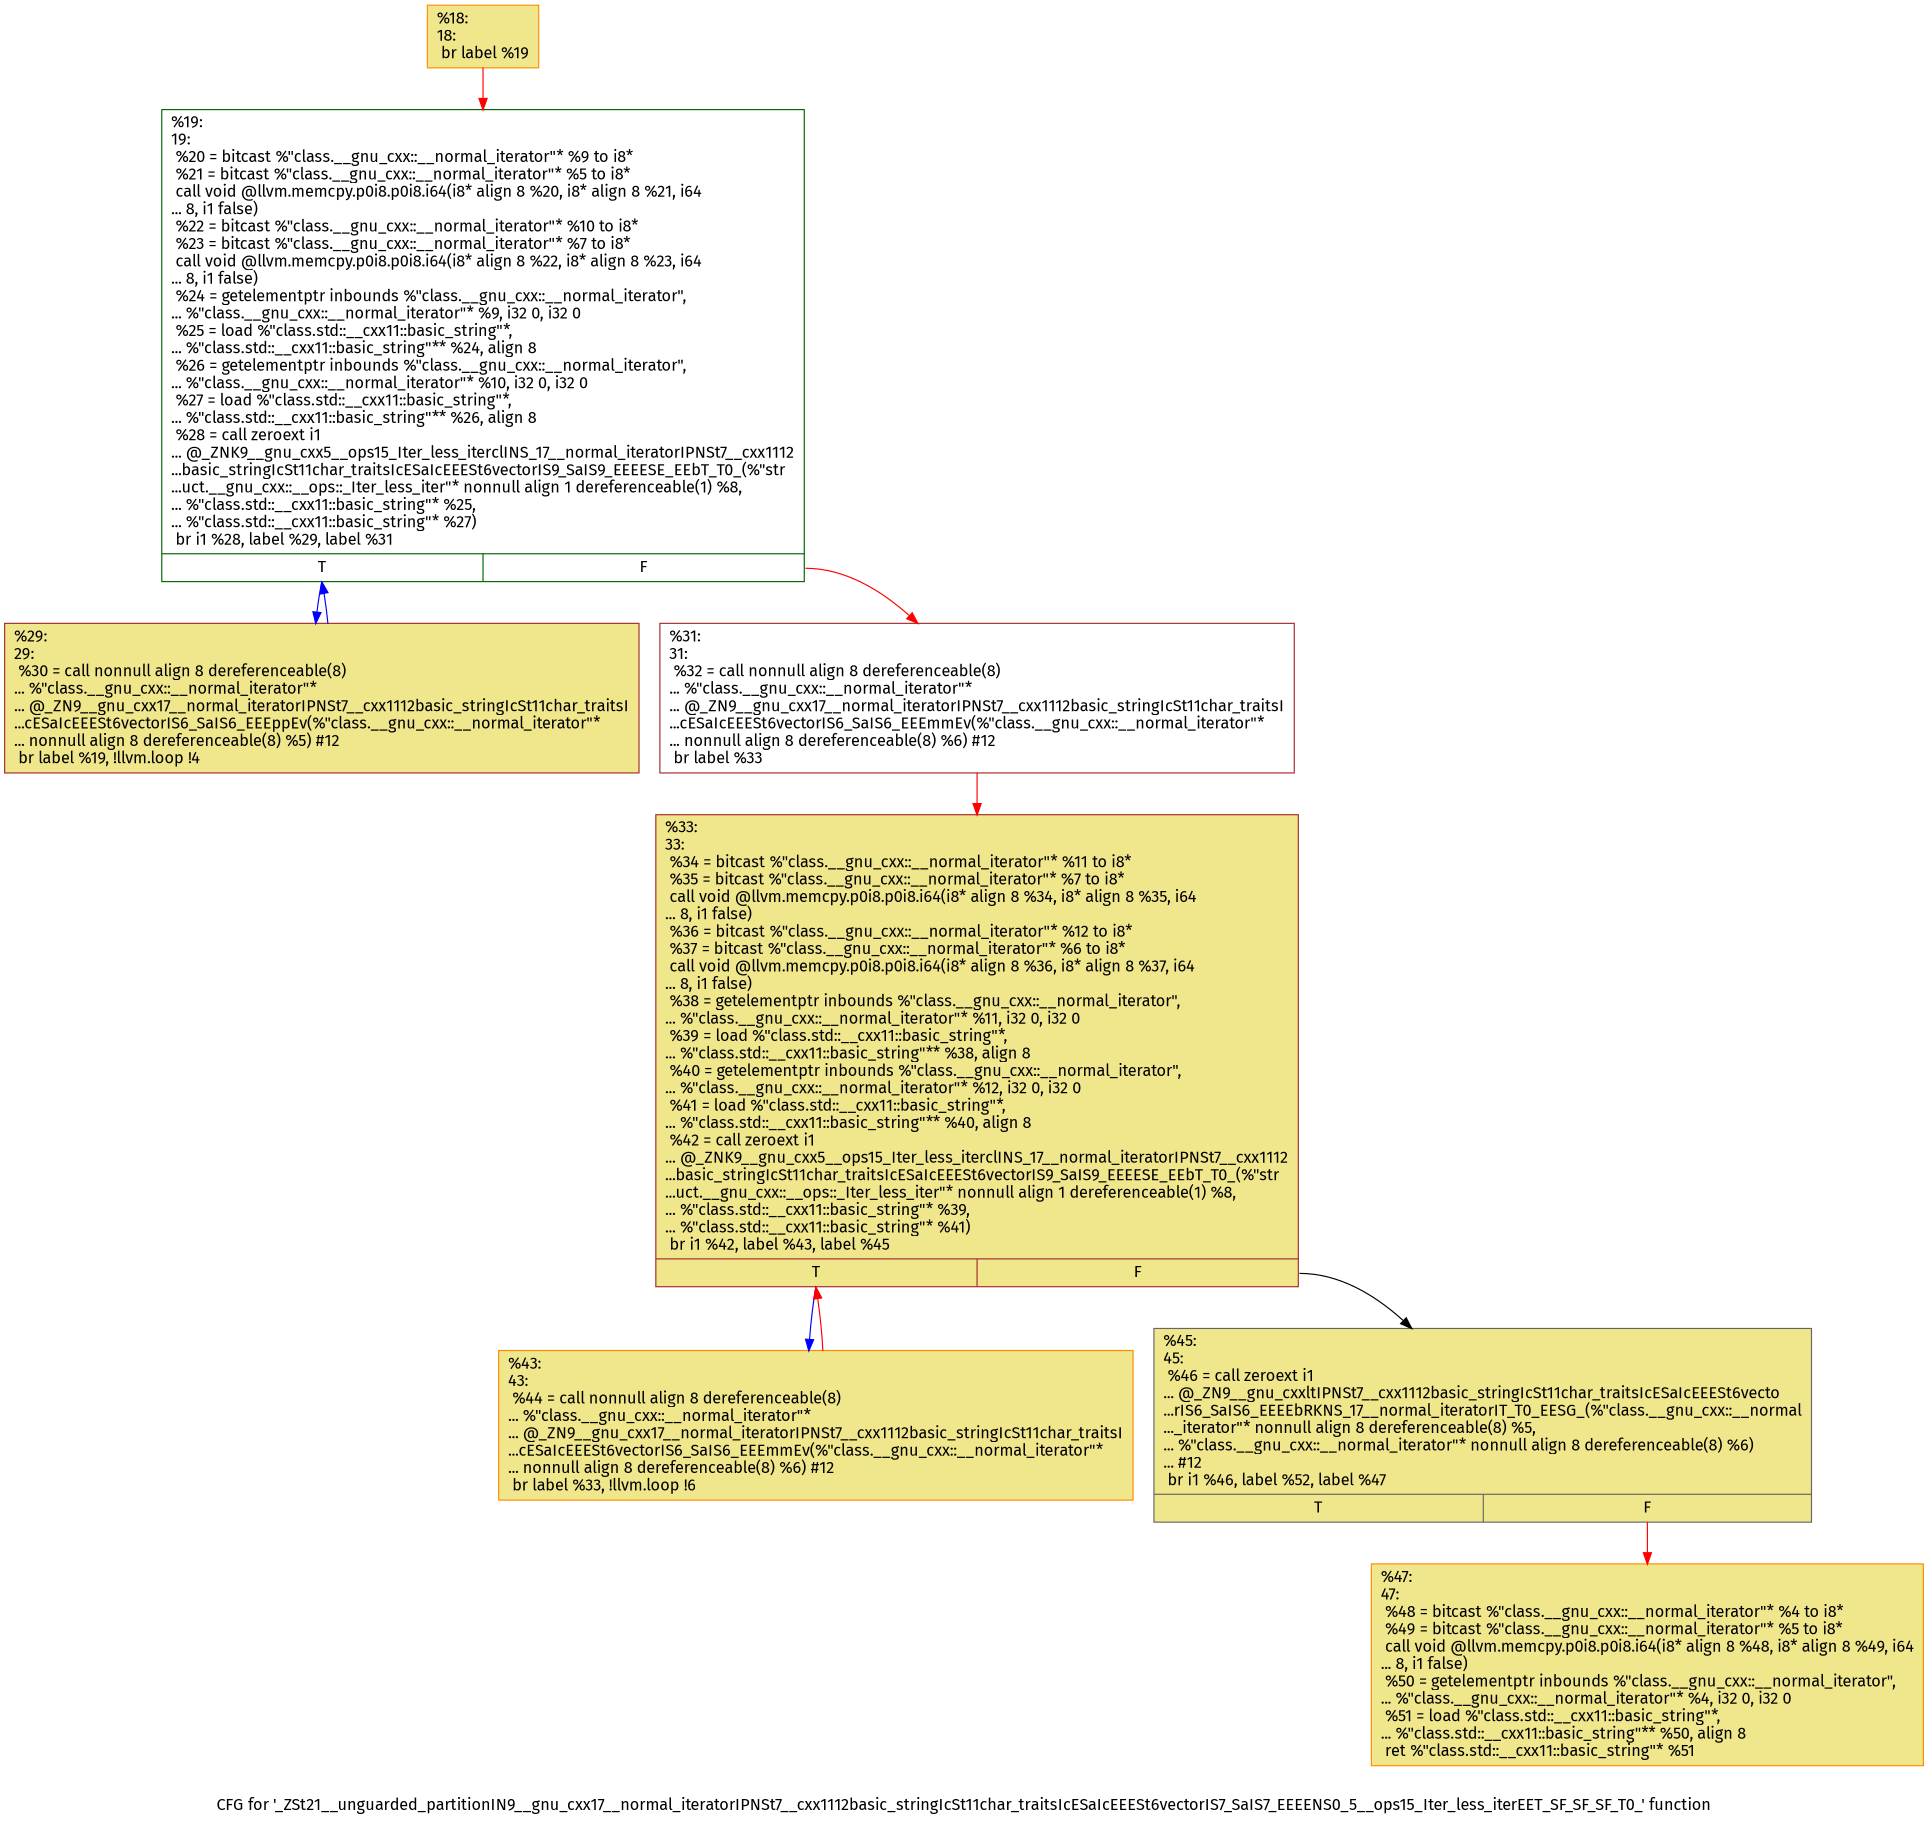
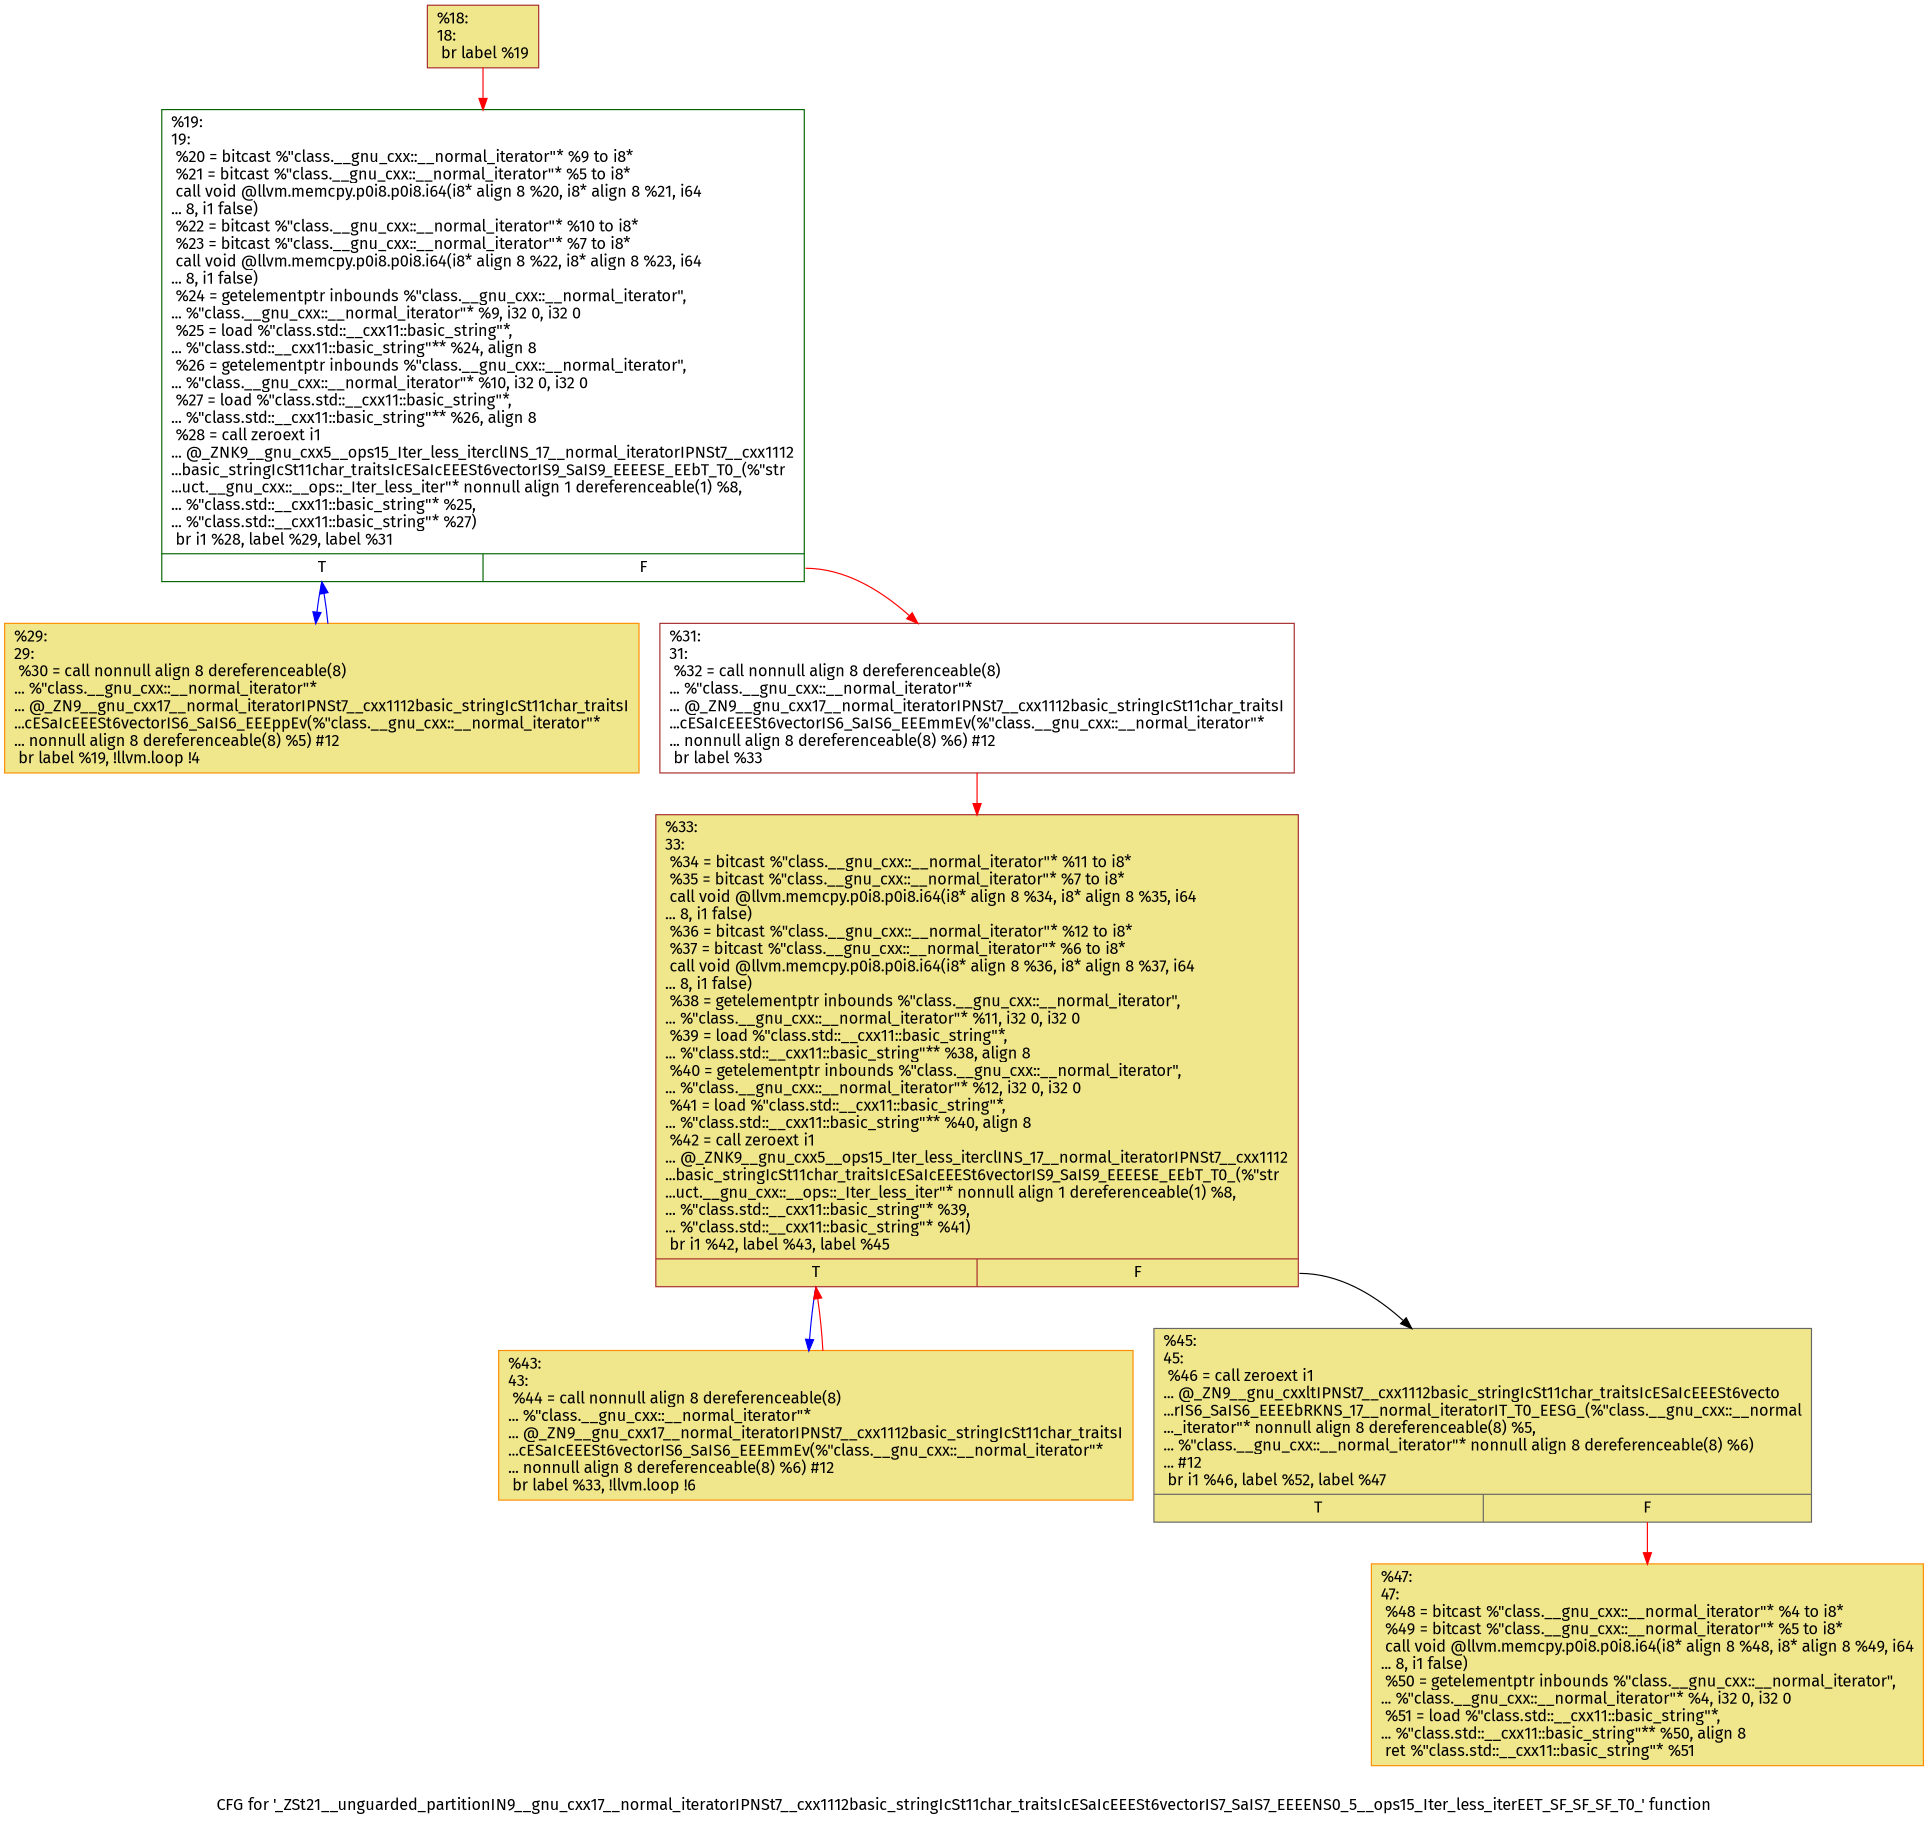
node "%18:": color darkorange -> brown
node "%29:": color brown -> darkorange
